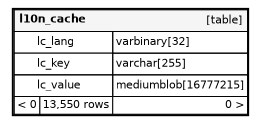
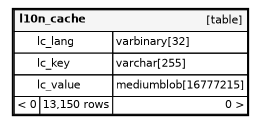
node "l10n_cache": text "13,550 rows" -> "13,150 rows"
